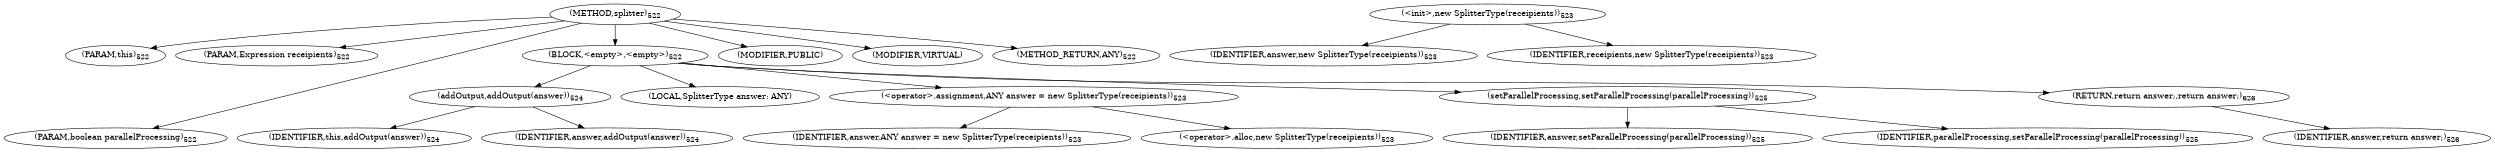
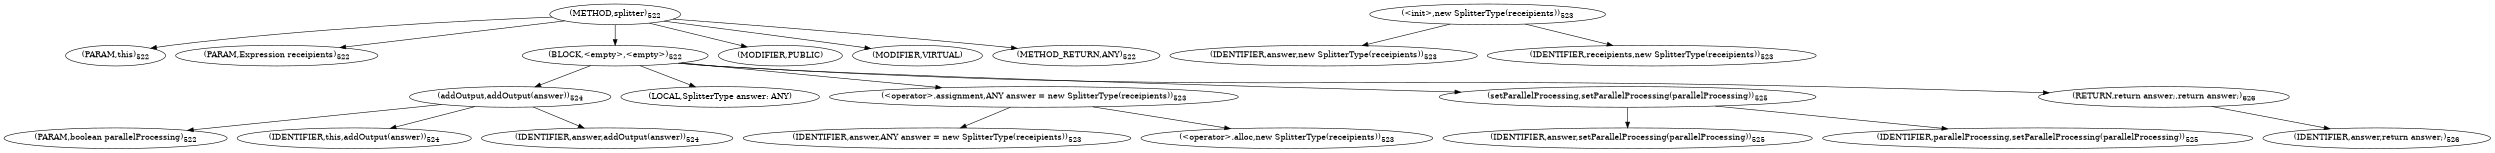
edge "(METHOD,splitter)" -> "(PARAM,boolean parallelProcessing)": now "(addOutput,addOutput(answer))" -> "(PARAM,boolean parallelProcessing)"
